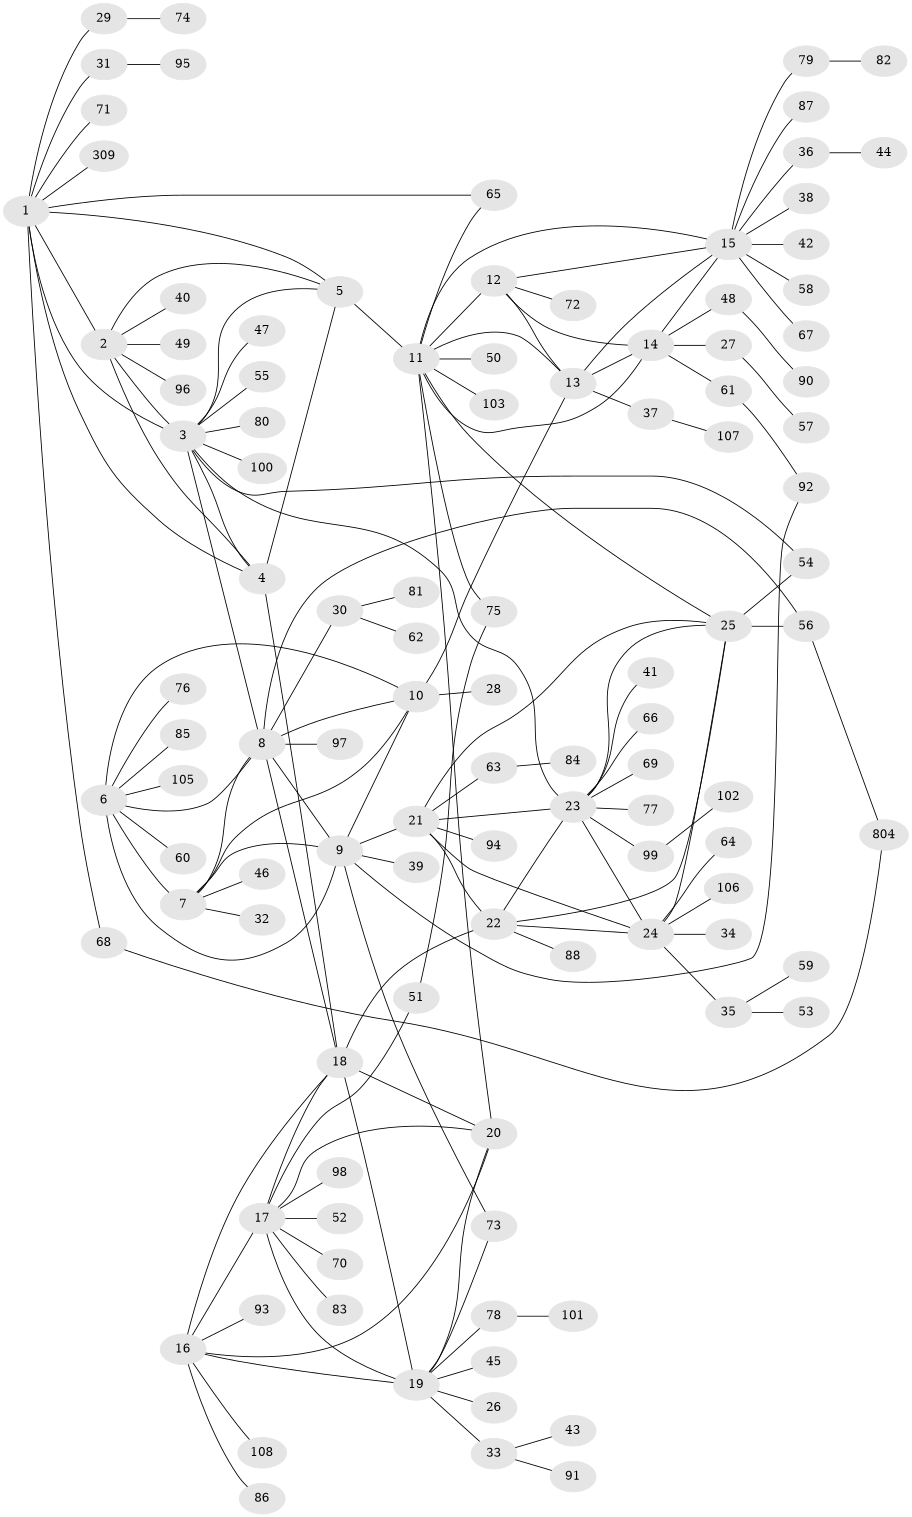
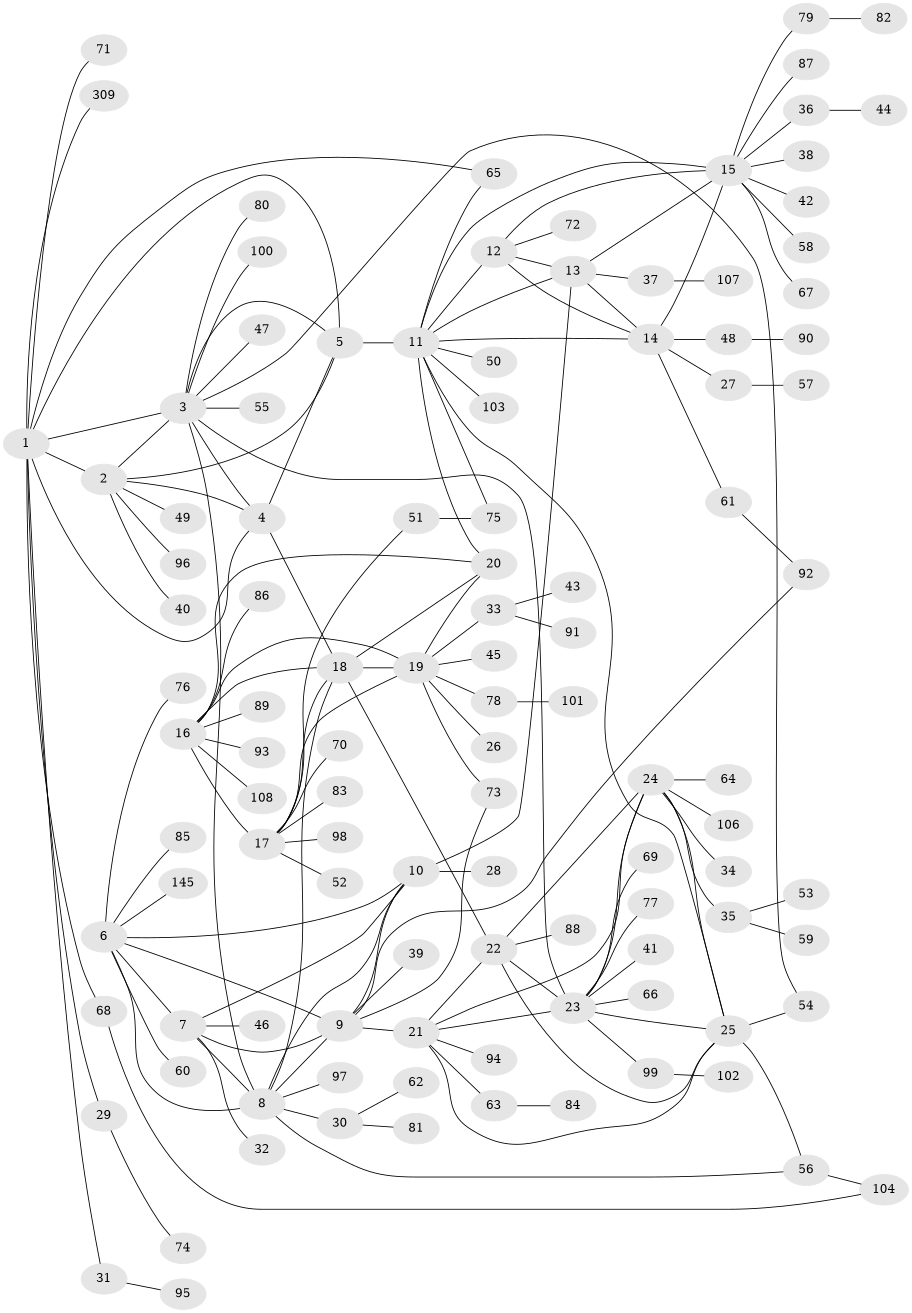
node "89": added
node "105": label "105" -> "145"
node "804": label "804" -> "104"
edge "20" -- "17": removed
